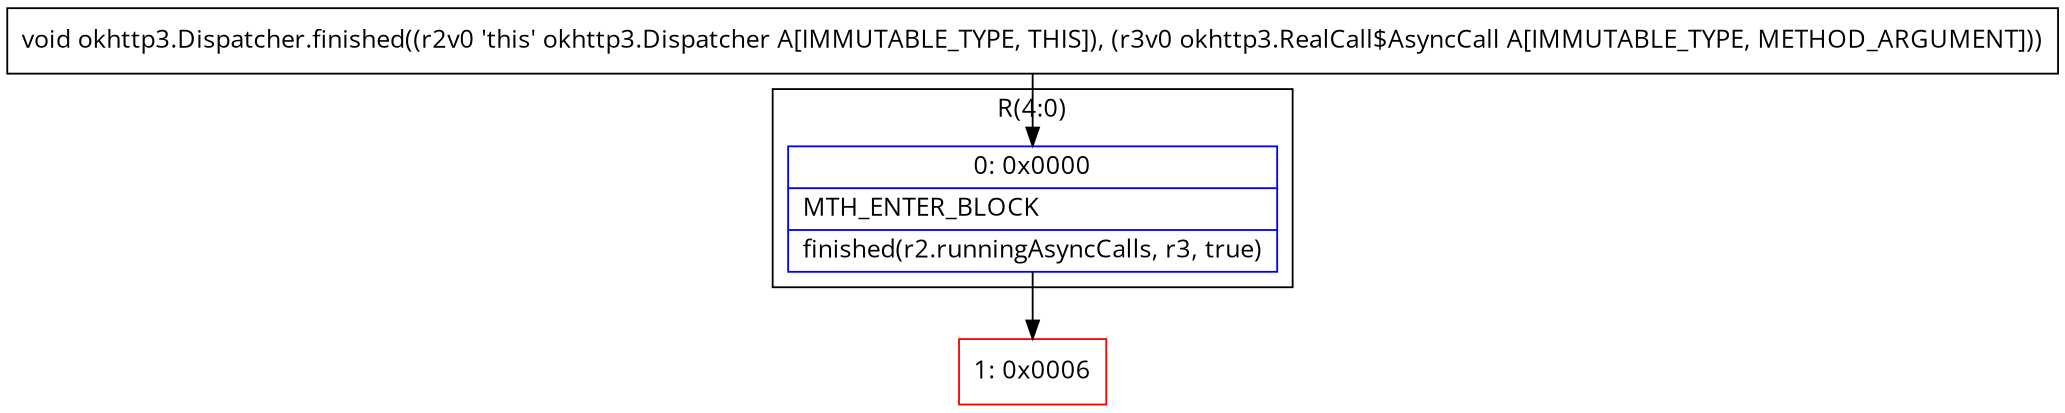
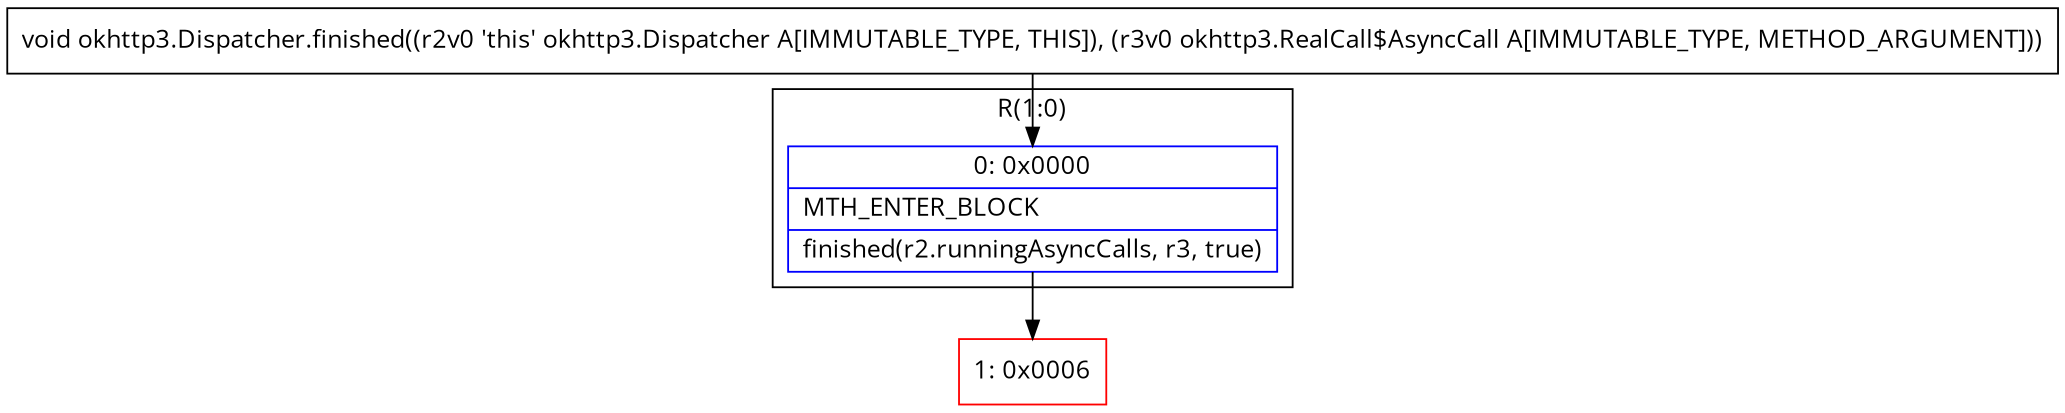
cluster "R(4:0)": label "R(4:0)" -> "R(1:0)"
